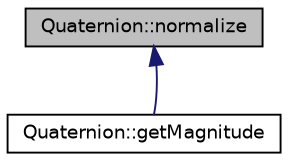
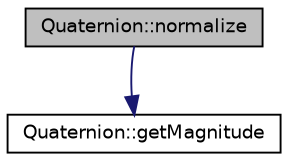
edge "Quaternion::getMagnitude" -> "Quaternion::normalize": reversed
